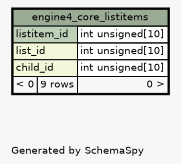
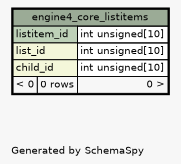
node "engine4_core_listitems": text "9 rows" -> "0 rows"
